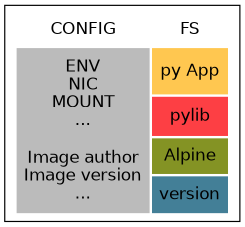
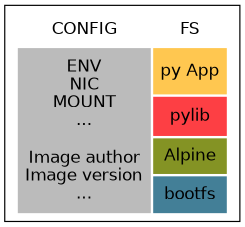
node "CONFIG": text "version" -> "bootfs"
